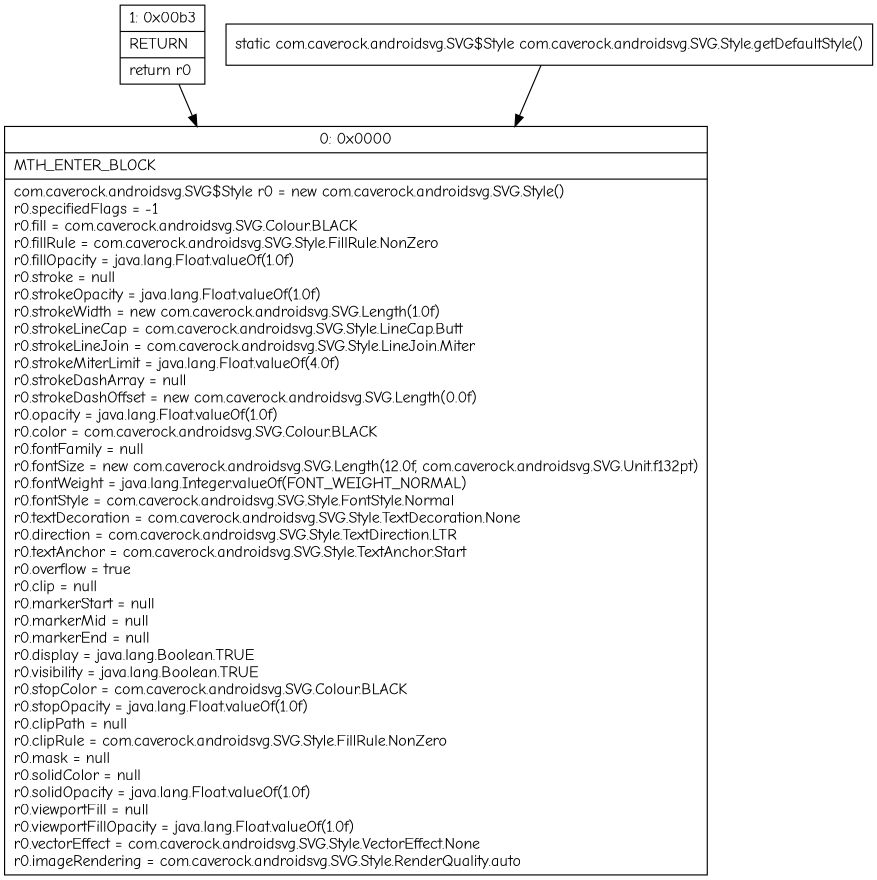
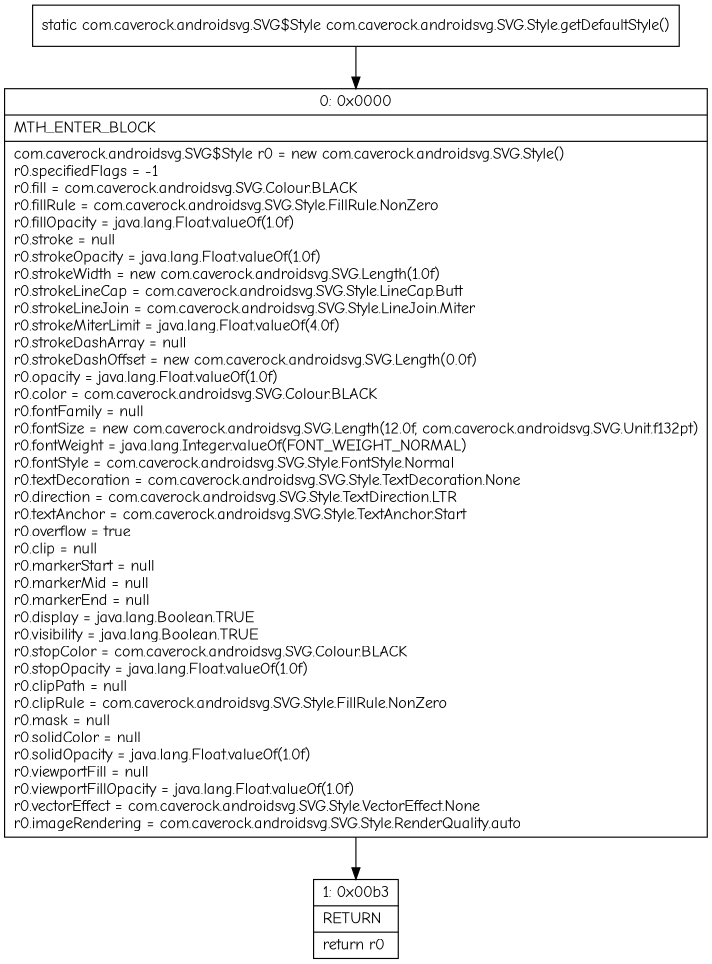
edge "1: 0x00b3" -> "0: 0x0000": reversed
